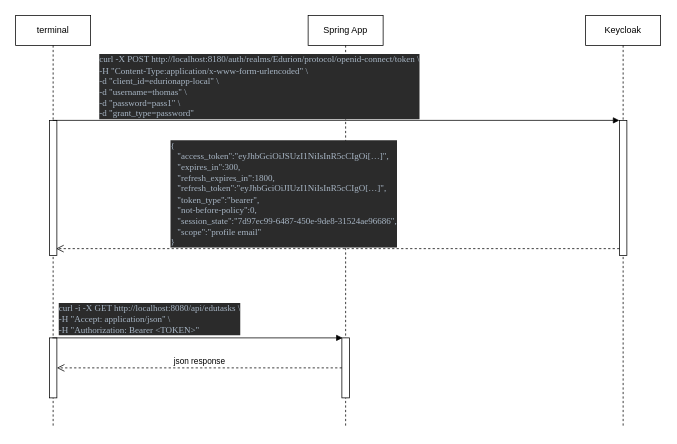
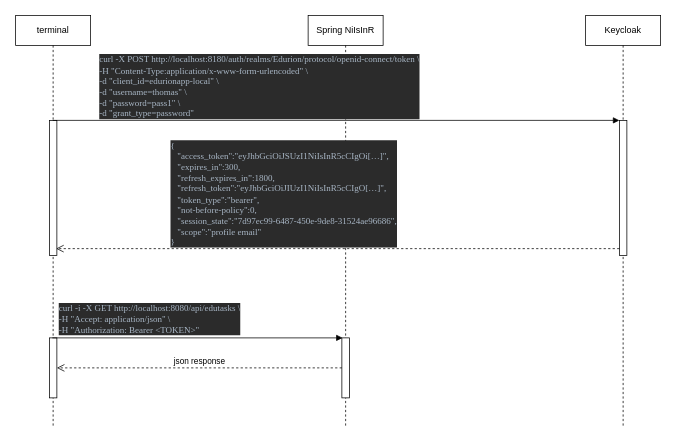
node "Spring App": label "Spring App" -> "Spring NiIsInR"
